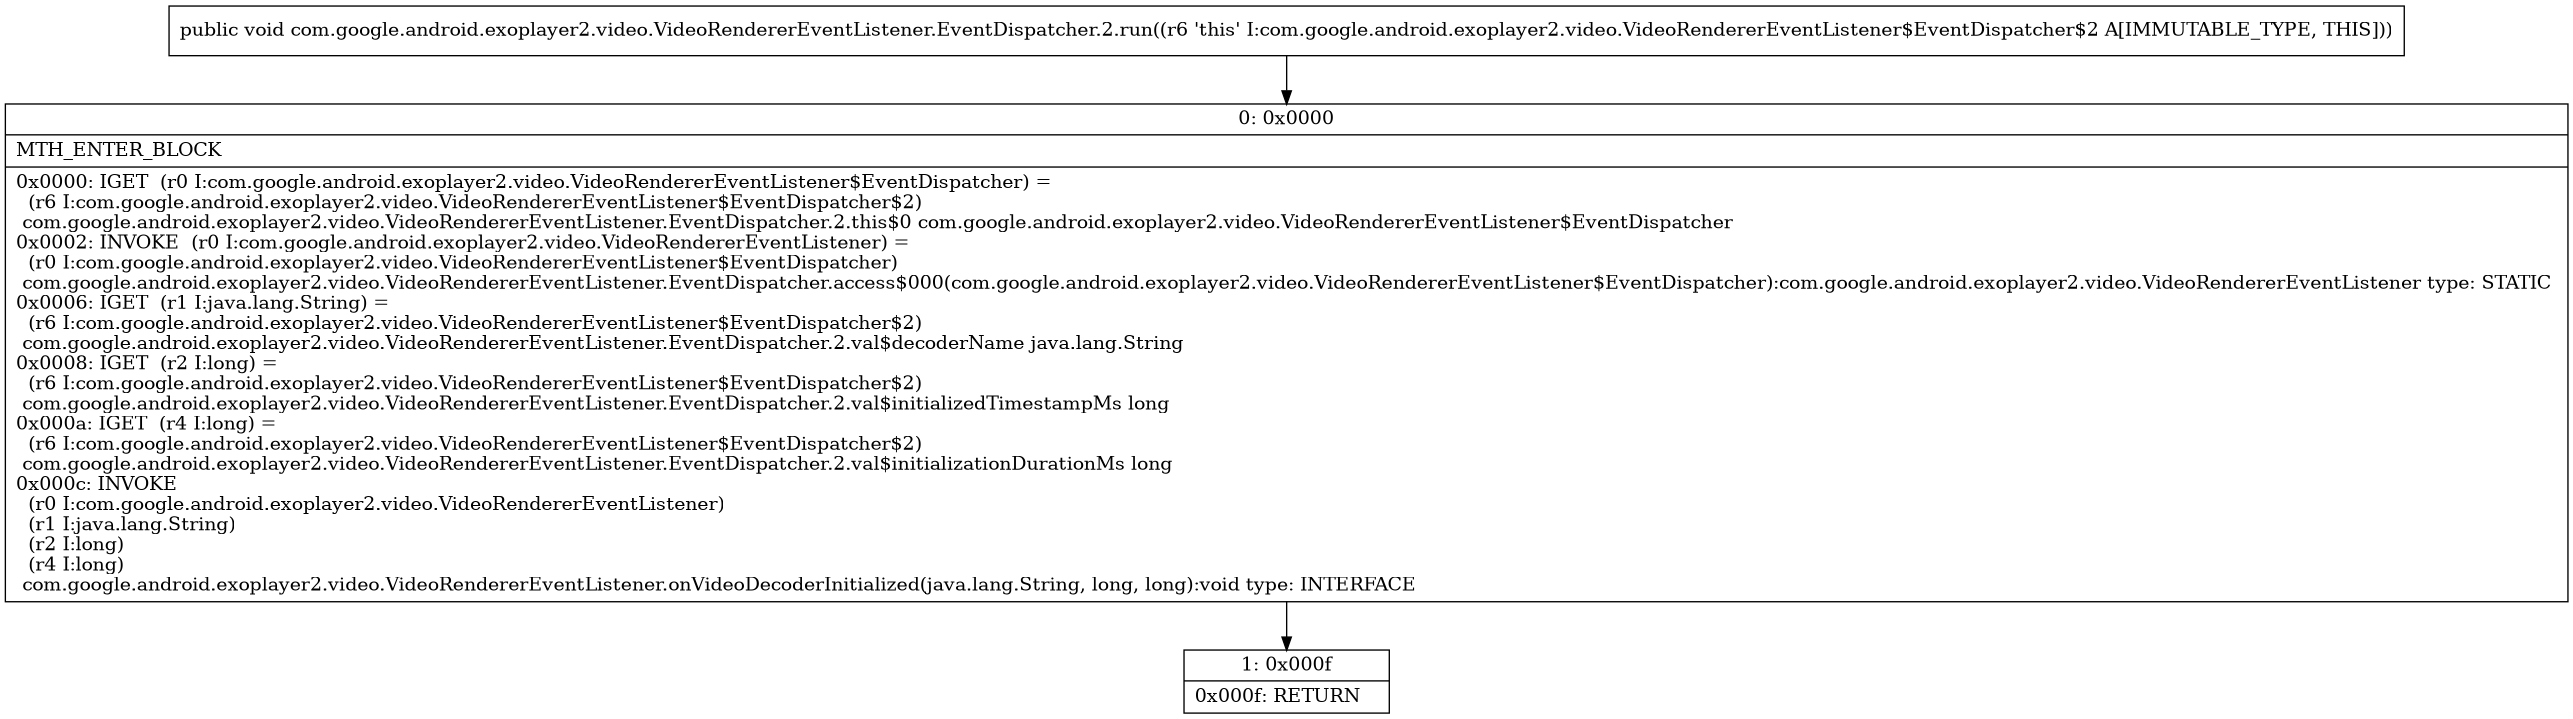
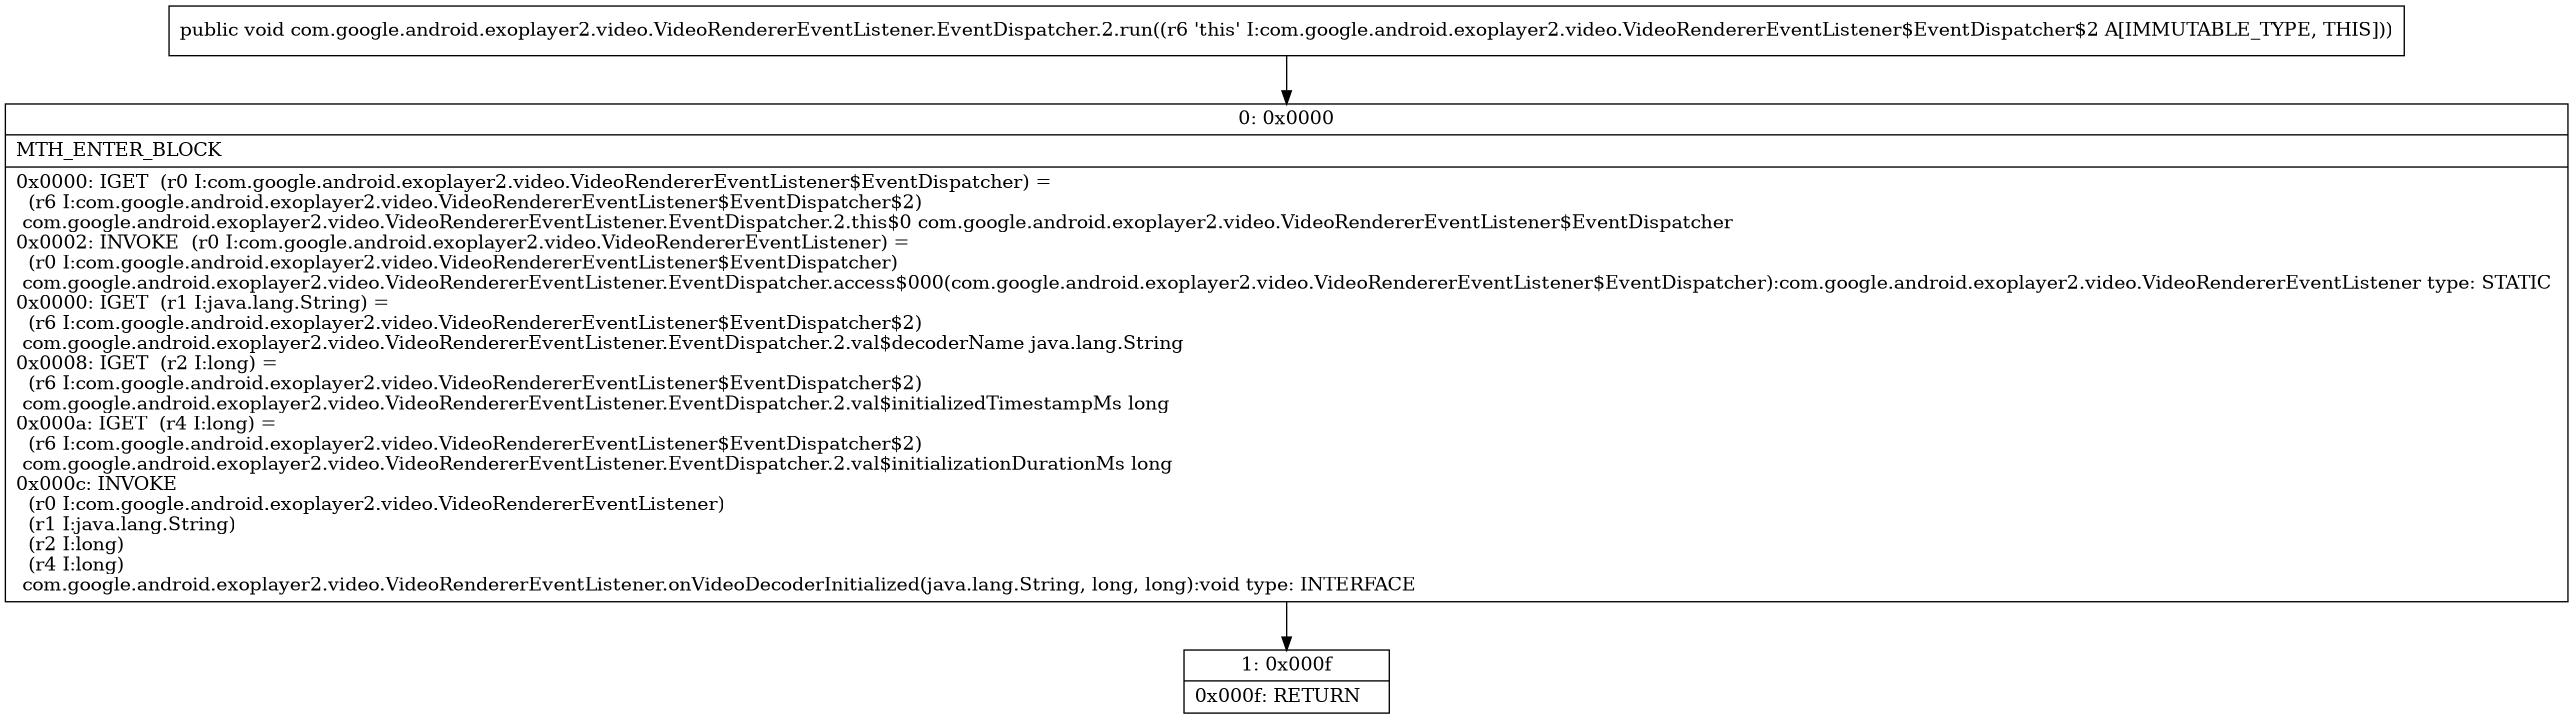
node "0: 0x0000": text "0x0006: IGET  (r1 I:java.lang.String) =" -> "0x0000: IGET  (r1 I:java.lang.String) ="
